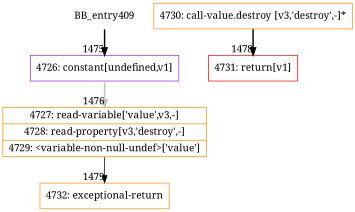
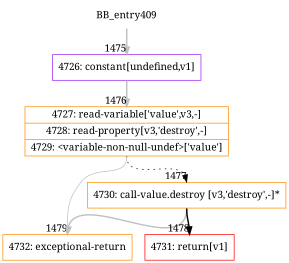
edge "BB_entry409" -> "4726: constant[undefined,v1]": color black -> gray
edge "4727: read-variable['value',v3,-]" -> "4732: exceptional-return": color black -> gray
edge "4727: read-variable['value',v3,-]" -> "4730: call-value.destroy [v3,'destroy',-]*": added
edge "4730: call-value.destroy [v3,'destroy',-]*" -> "4732: exceptional-return": added
